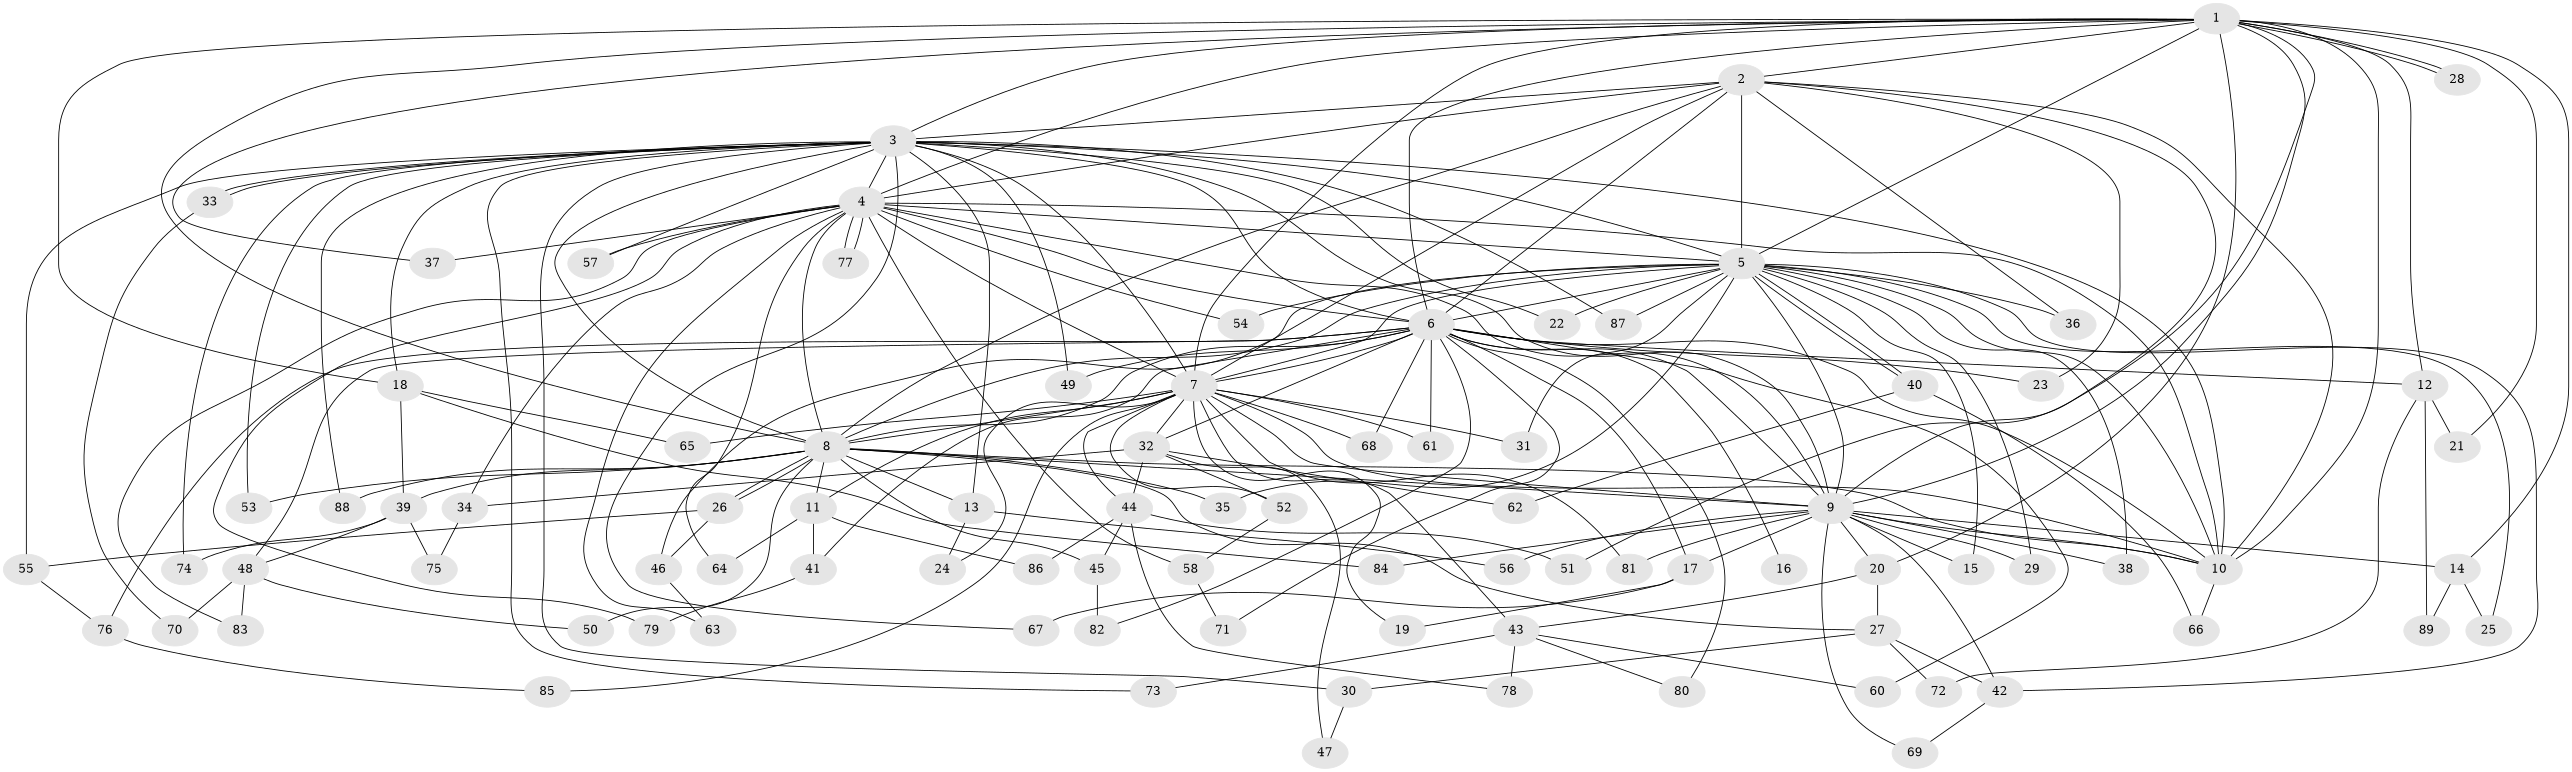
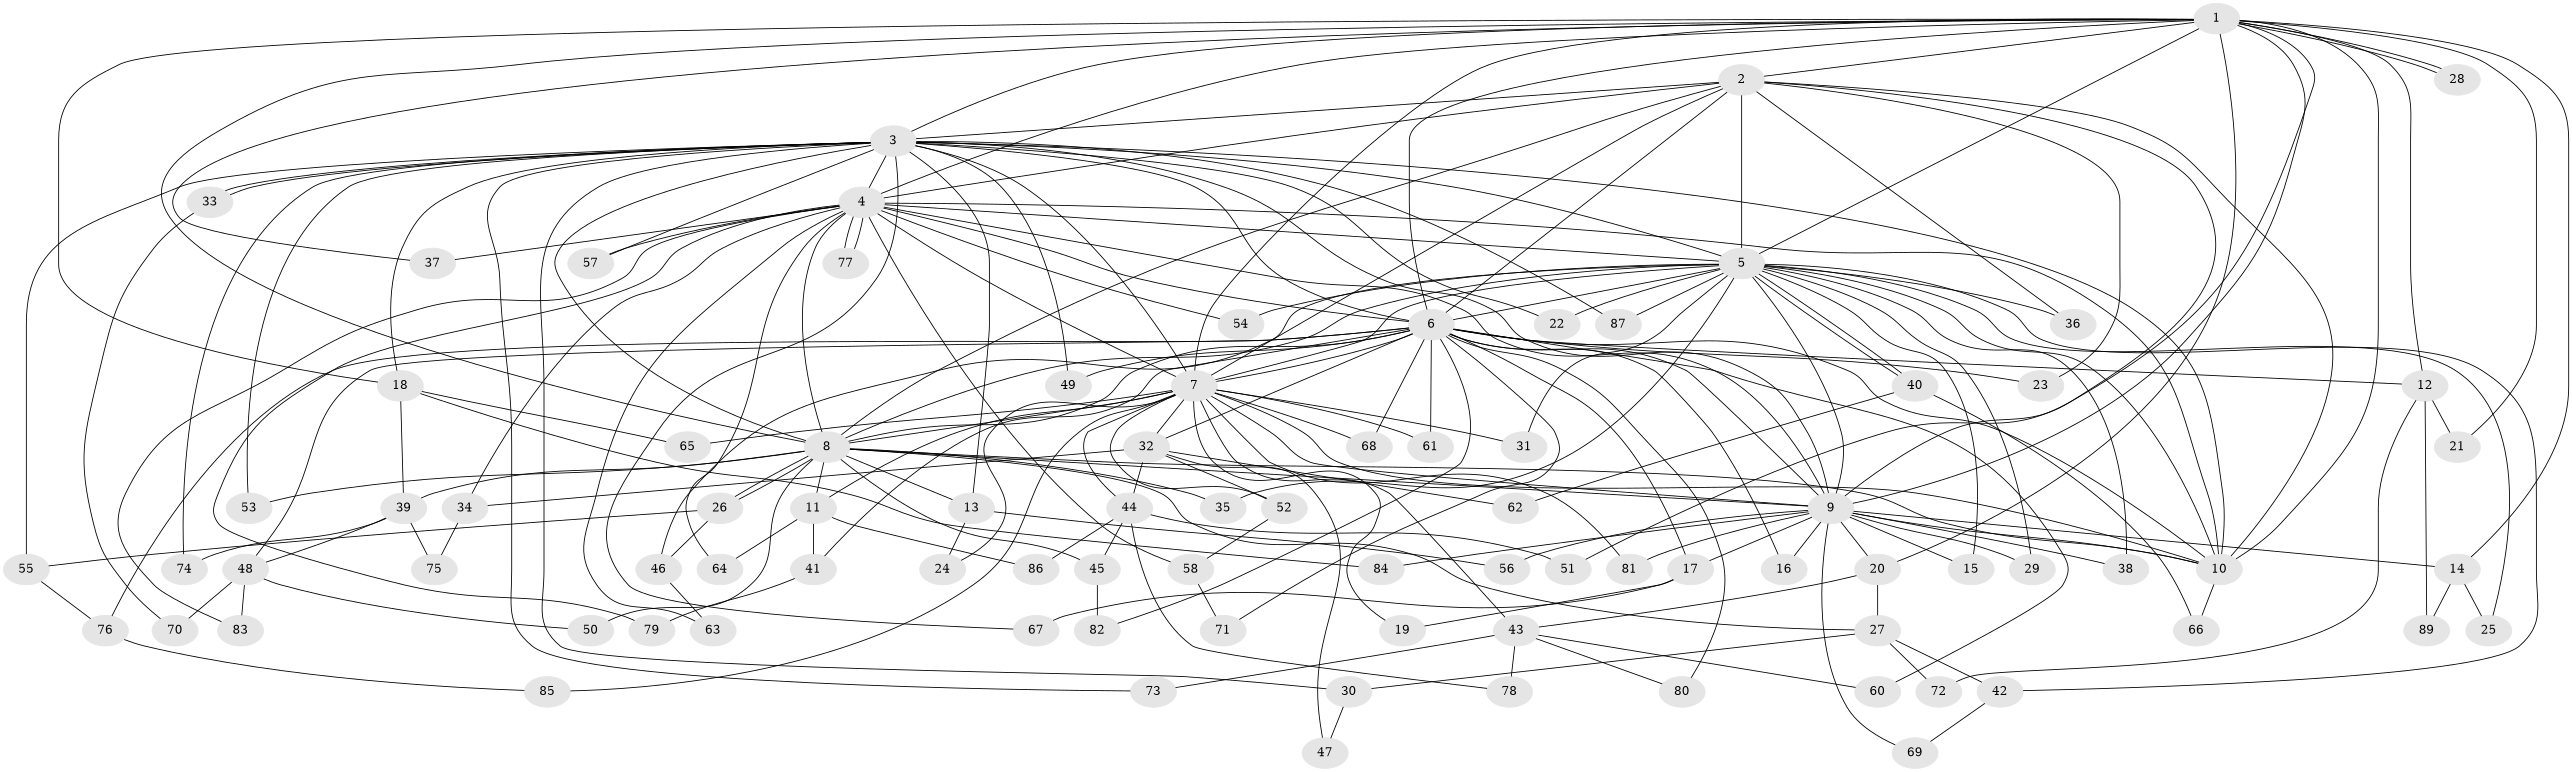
node "88": removed
edge "9" -- "42": now "9" -- "16"
